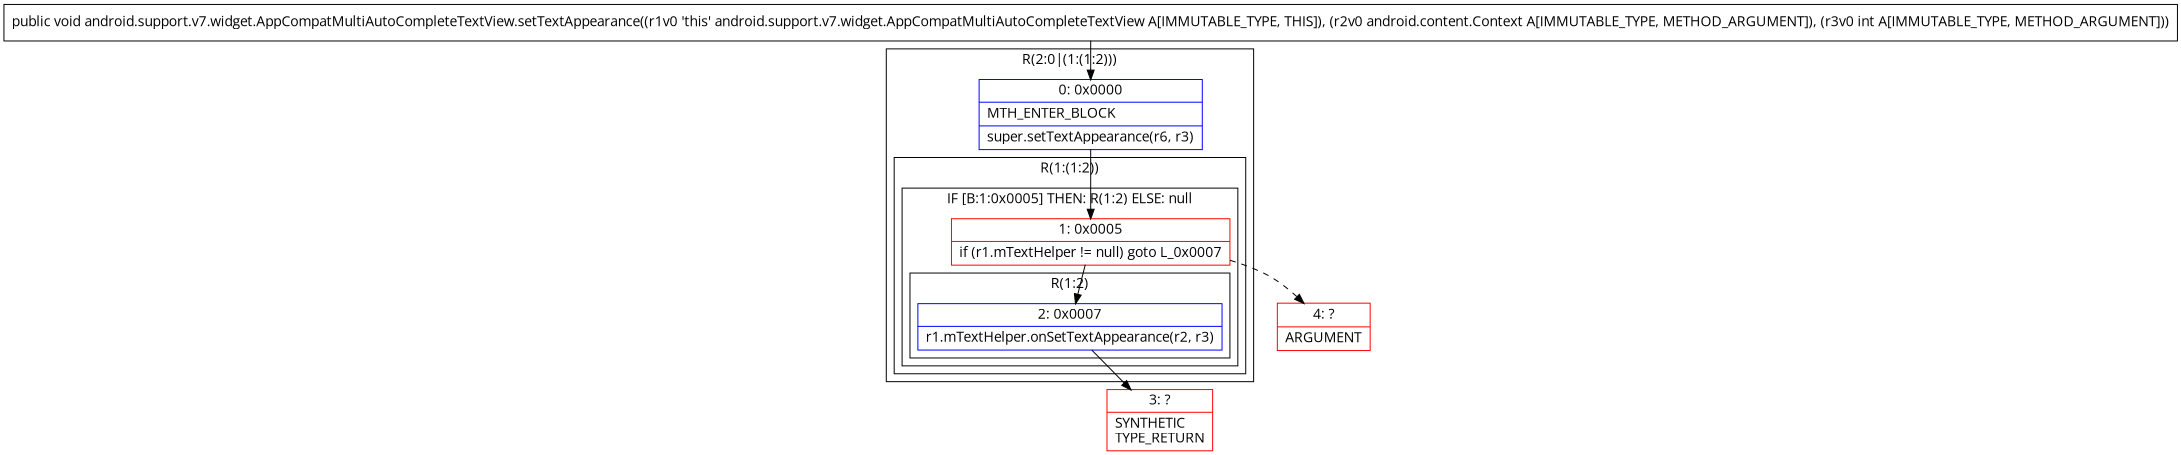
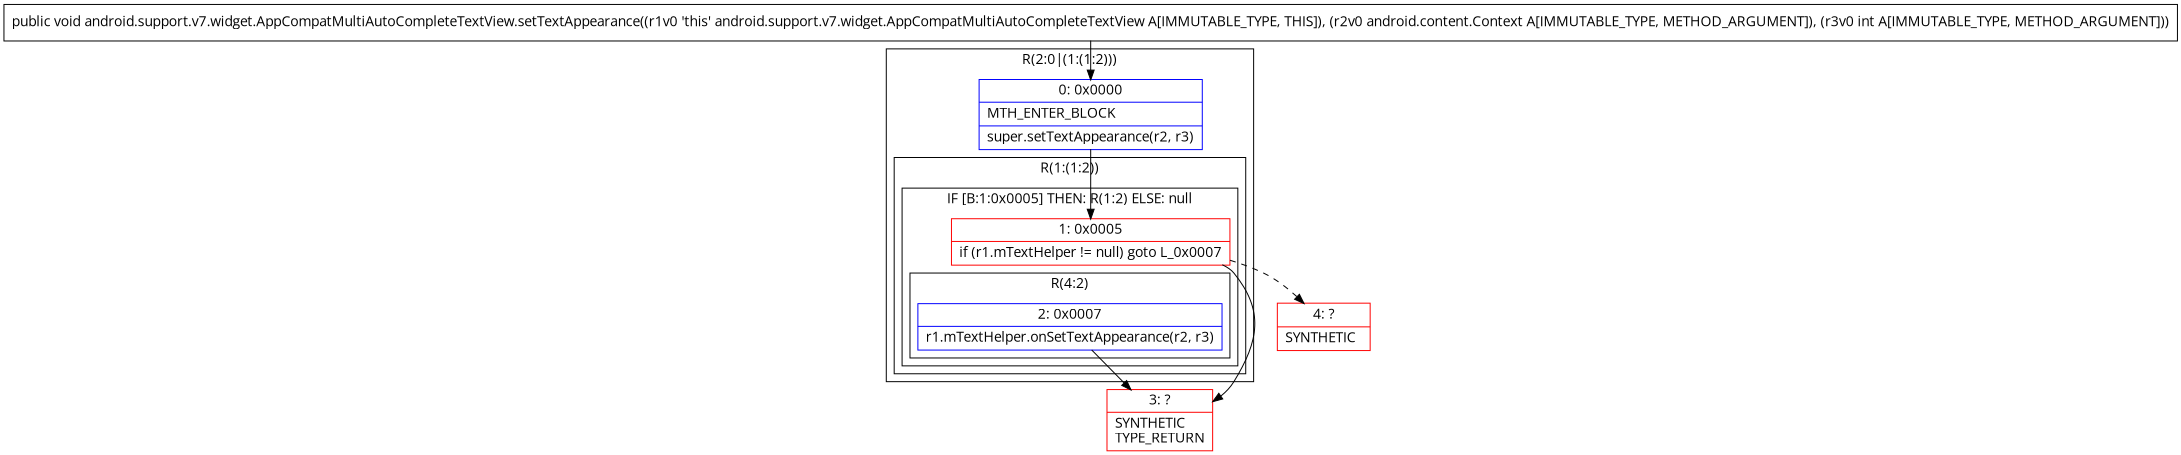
node "0: 0x0000": text "super.setTextAppearance(r6, r3)" -> "super.setTextAppearance(r2, r3)"
edge "1: 0x0005" -> "2: 0x0007": now "1: 0x0005" -> "3: ?"
cluster "R(1:2)": label "R(1:2)" -> "R(4:2)"
node "4: ?": text "ARGUMENT" -> "SYNTHETIC"
